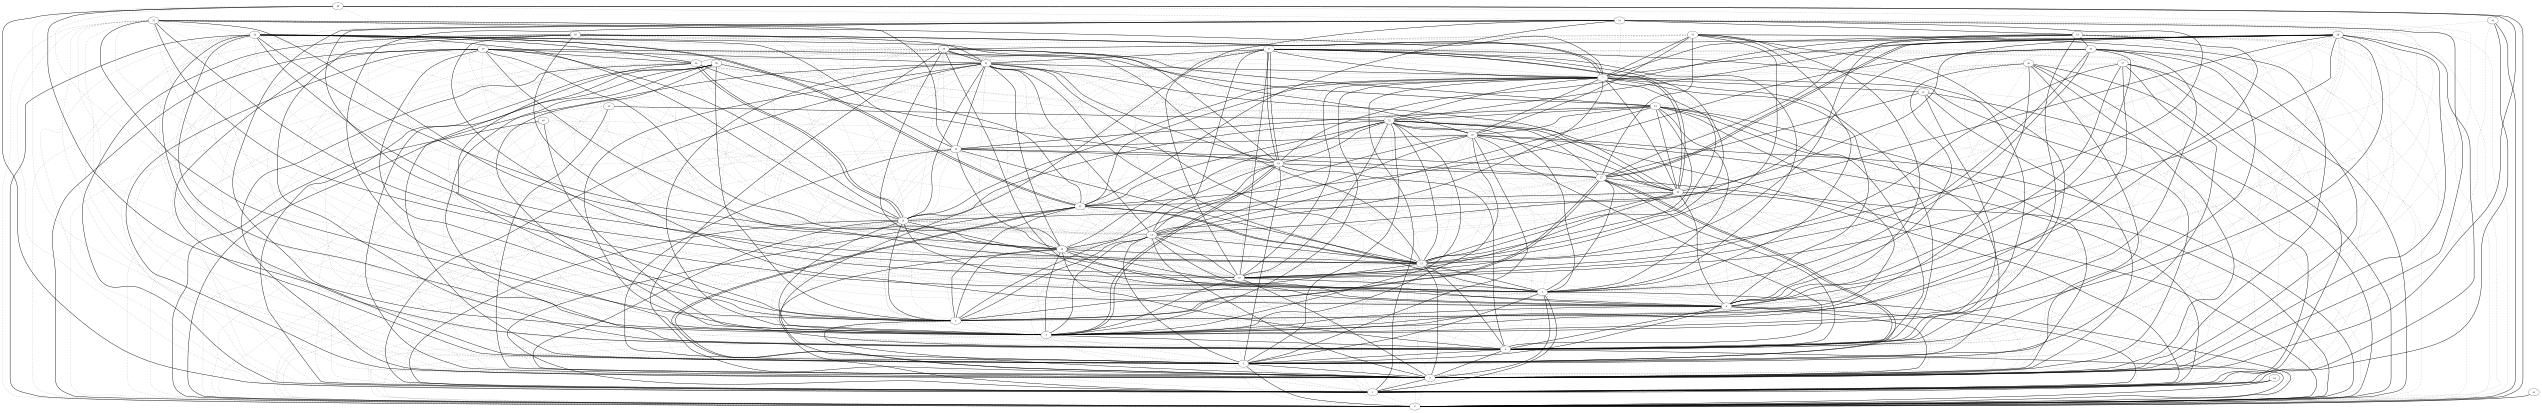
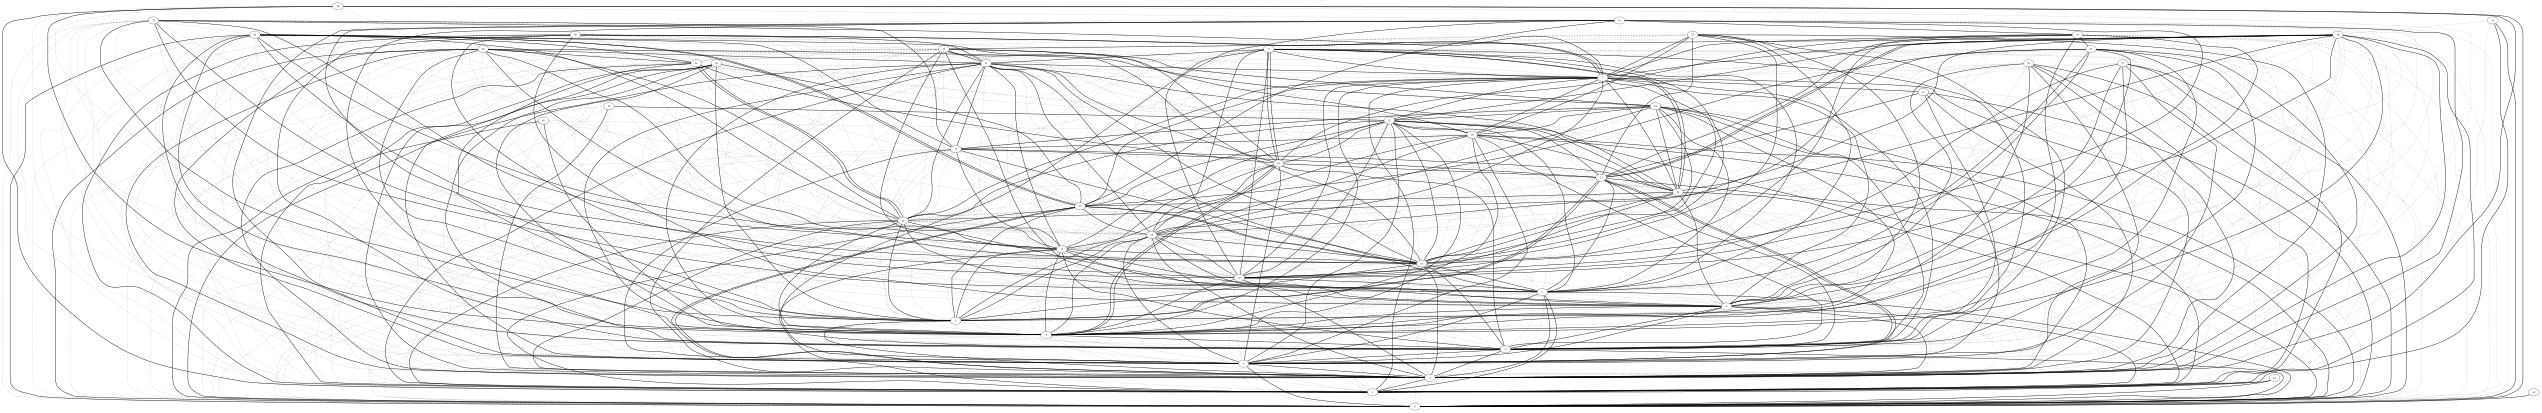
edge "15" -- "13": style dotted -> bold
